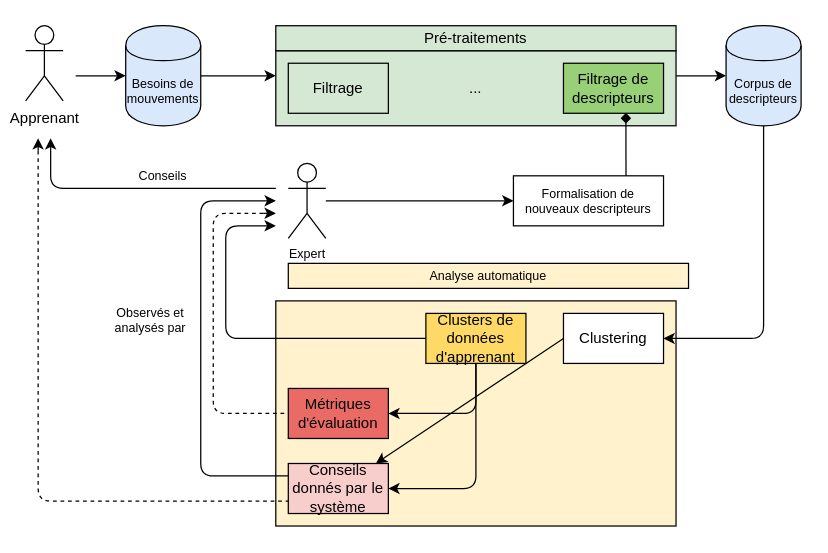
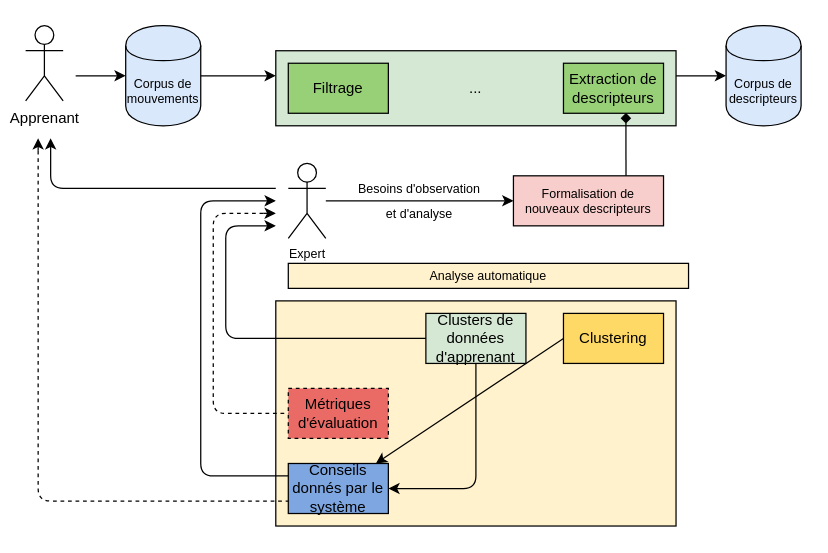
node "Pré-traitements": removed
node "Filtrage": fillcolor #d5e8d4 -> #97d077
node "Filtrage de descripteurs": label "Filtrage de descripteurs" -> "Extraction de descripteurs"
node "Besoins de mouvements": label "Besoins de mouvements" -> "Corpus de mouvements"
node "Conseils": removed
node "Besoins d'observation": added
node "Formalisation de nouveaux descripteurs": fillcolor #ffffff -> #f8cecc
node "et d'analyse": added
edge "Corpus de descripteurs" -> "Clustering": removed
node "Observés et analysés par": removed
node "Clusters de données d'apprenant": fillcolor #ffd966 -> #d5e8d4
node "Clustering": fillcolor #ffffff -> #ffd966
node "Métriques d'évaluation": style solid -> dashed
edge "Clusters de données d'apprenant" -> "Métriques d'évaluation": removed
node "Conseils donnés par le système": fillcolor #f8cecc -> #7ea6e0
